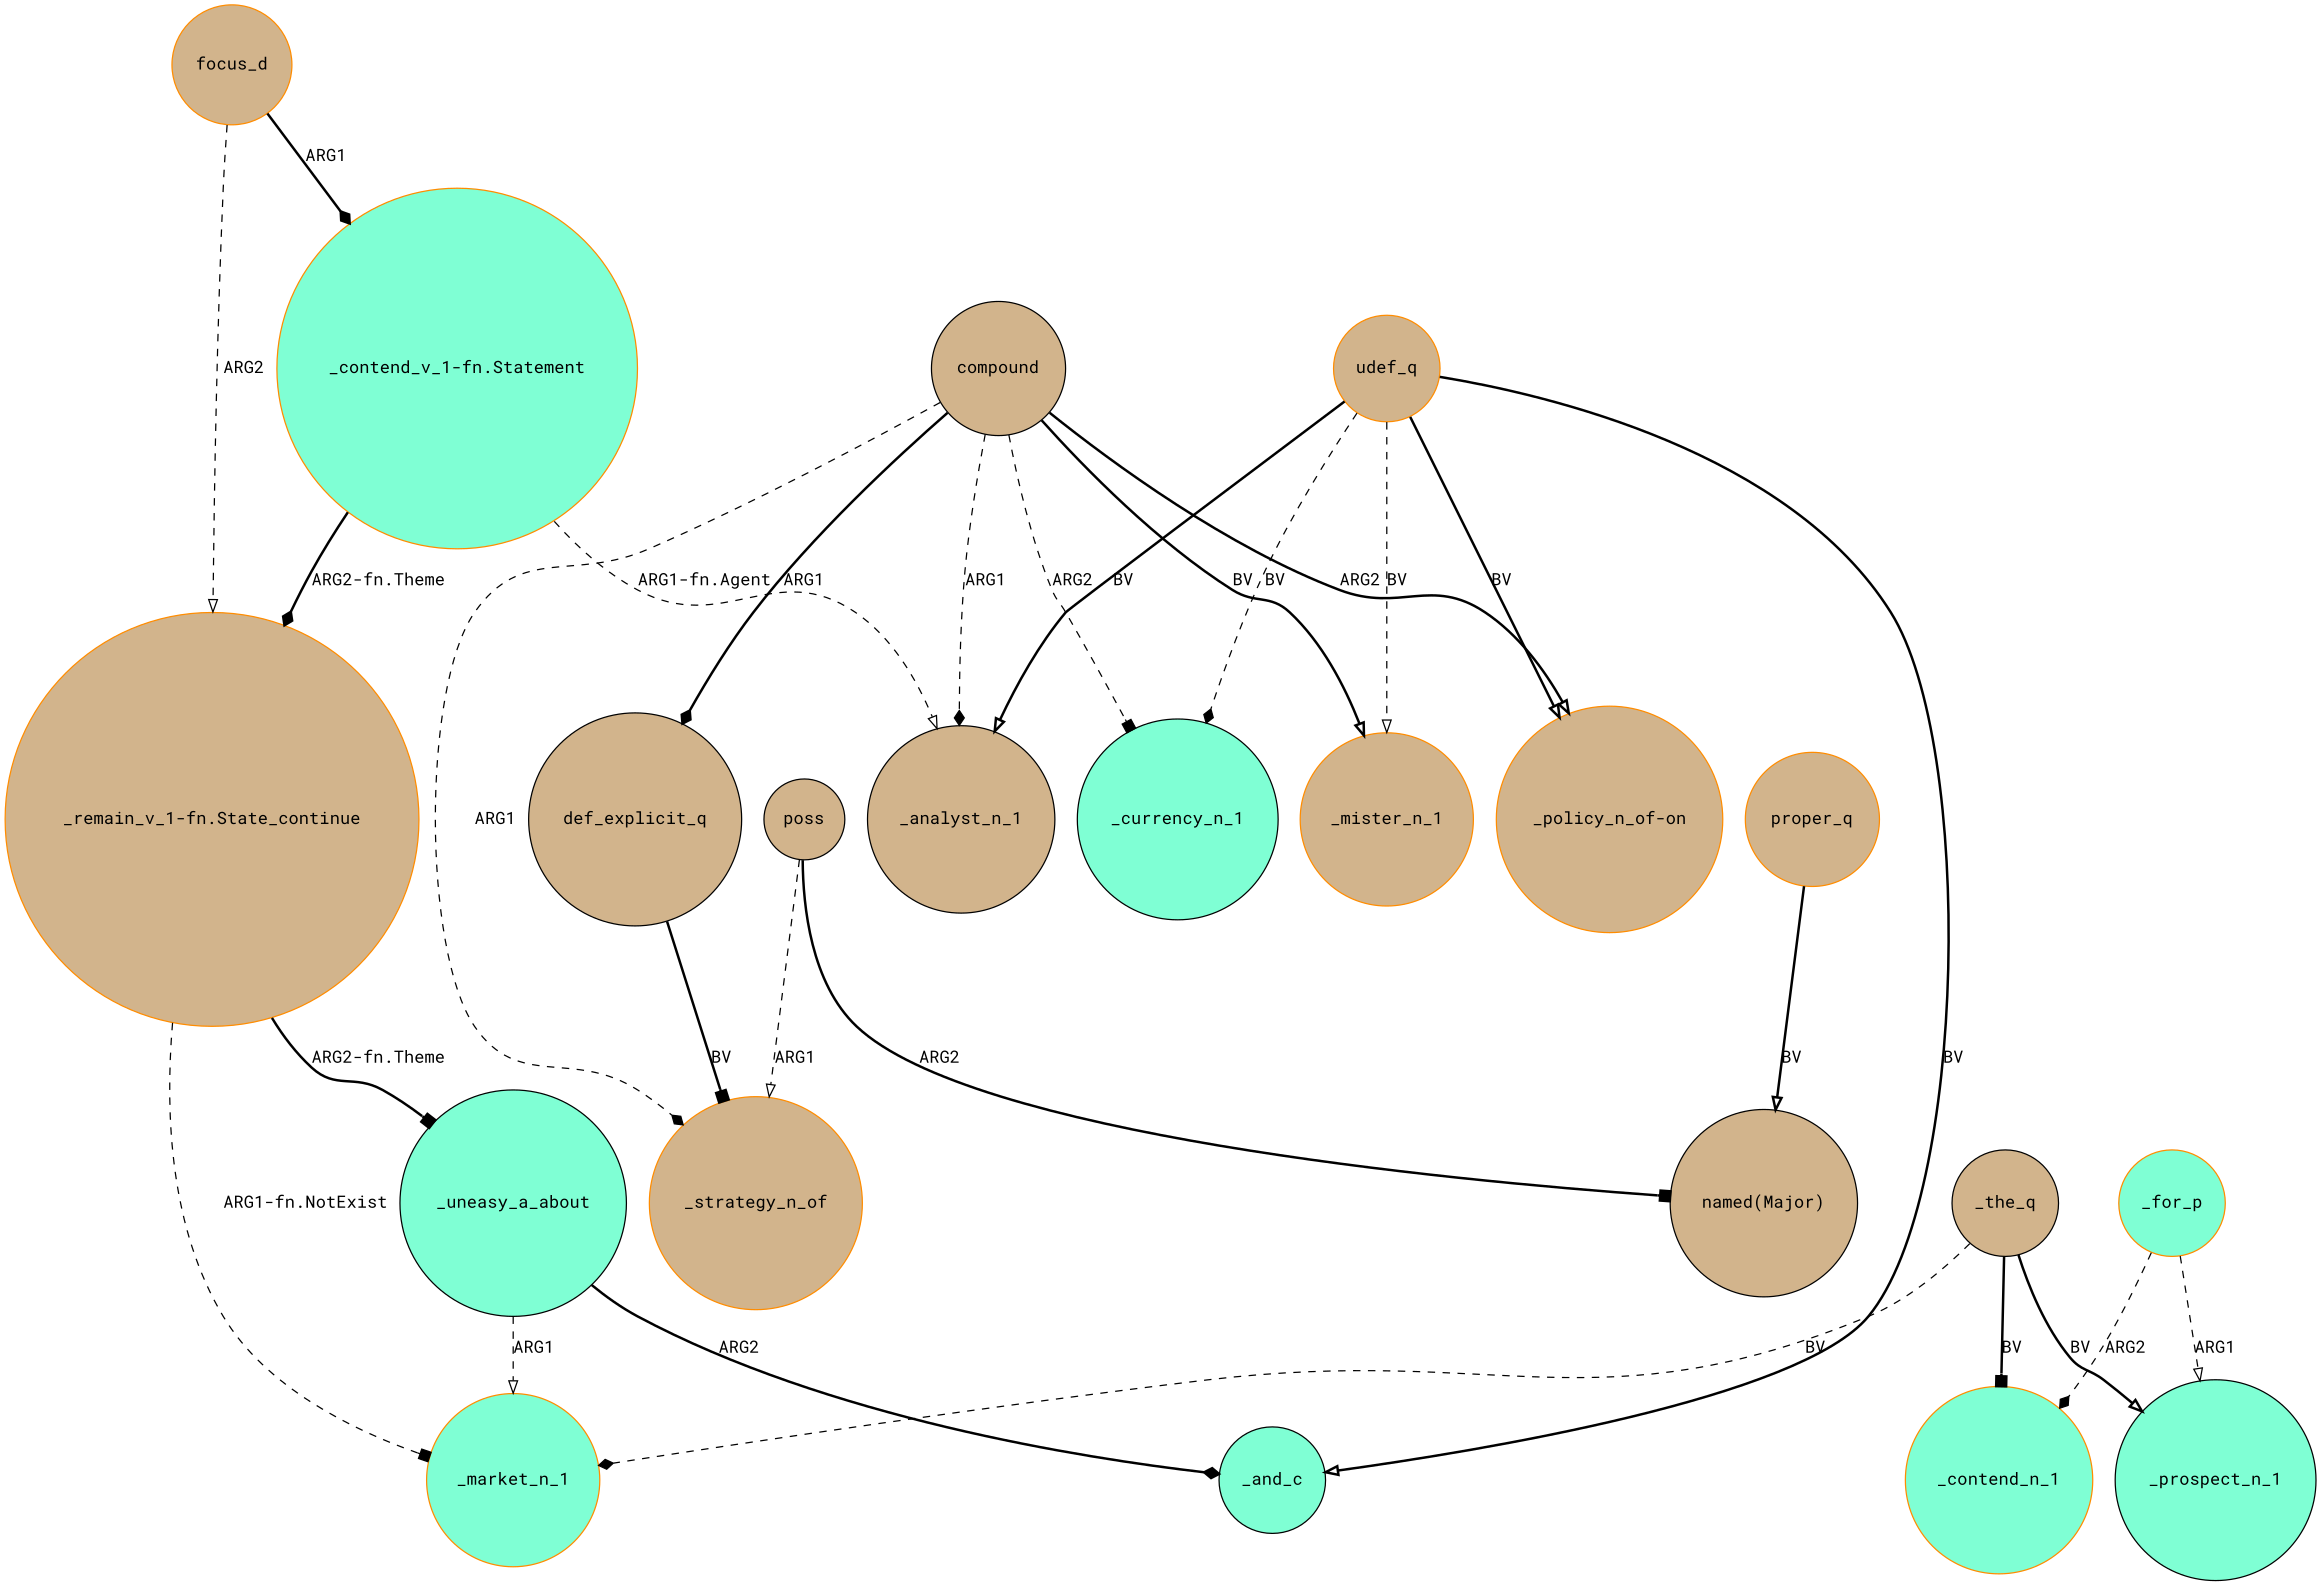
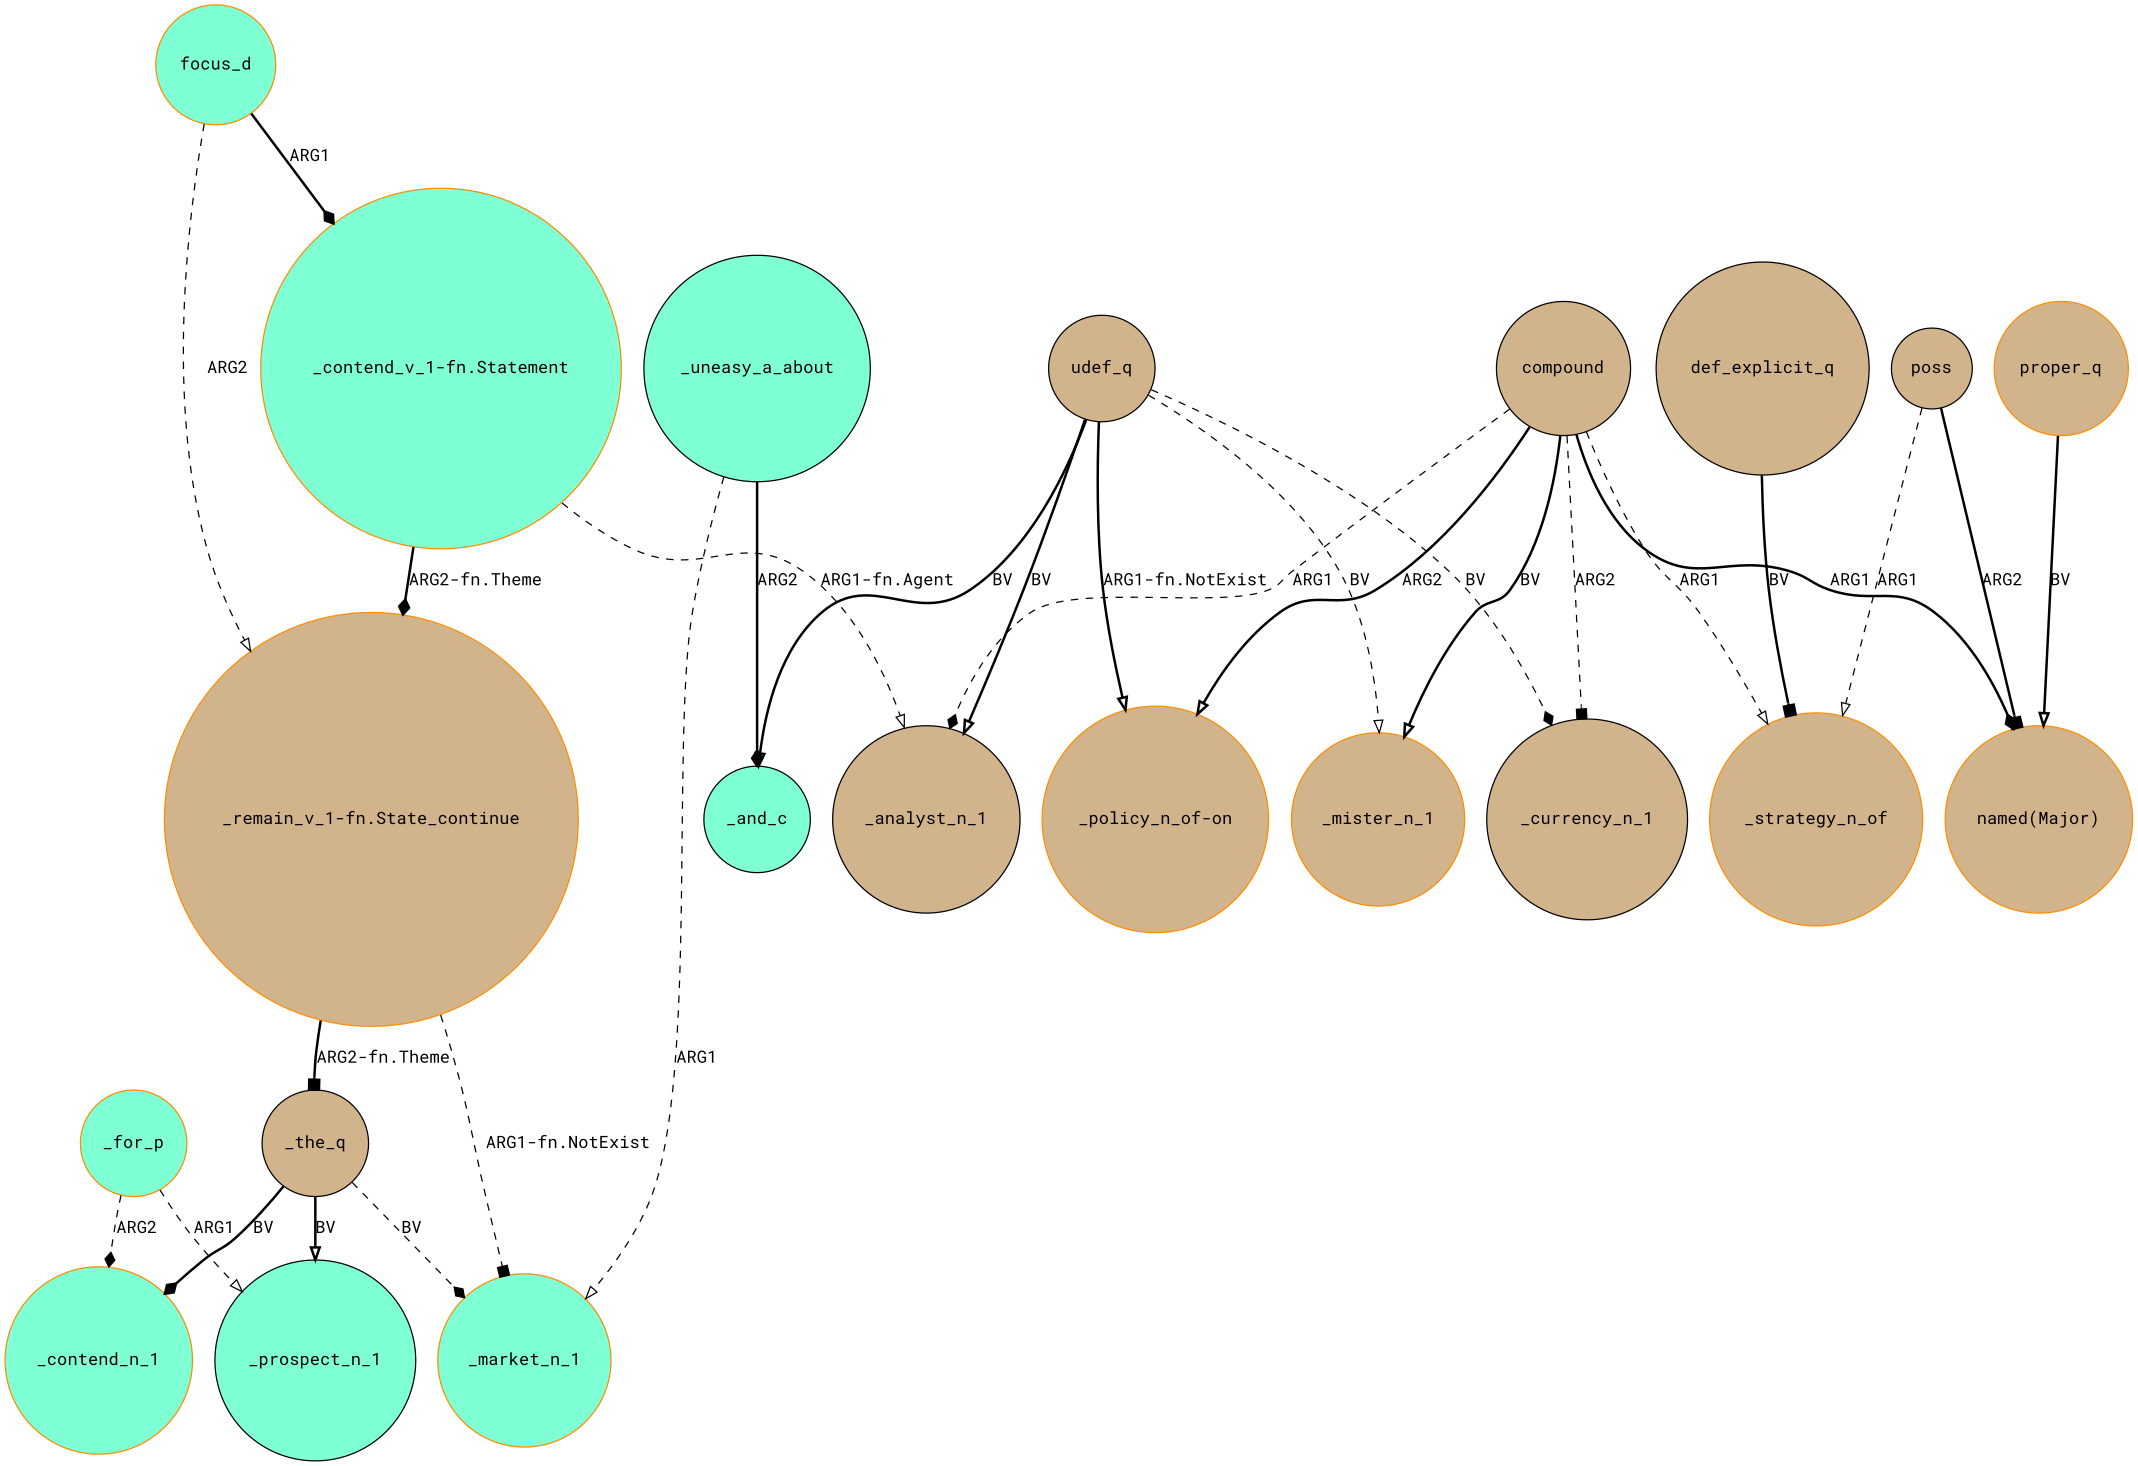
node "focus_d": fillcolor tan -> aquamarine
node "udef_q": color darkorange -> black
edge "compound" -> "def_explicit_q": now "compound" -> "named(Major)"
edge "udef_q" -> "_policy_n_of-on": label "BV" -> "ARG1-fn.NotExist"
edge "compound" -> "_strategy_n_of": arrowhead diamond -> onormal
node "_currency_n_1": fillcolor aquamarine -> tan
edge "_remain_v_1-fn.State_continue" -> "_uneasy_a_about": now "_remain_v_1-fn.State_continue" -> "_the_q"
node "named(Major)": color black -> darkorange
edge "_the_q" -> "_contend_n_1": arrowhead box -> diamond
